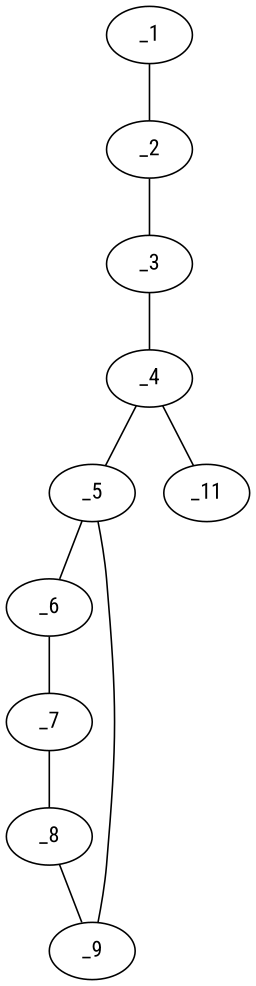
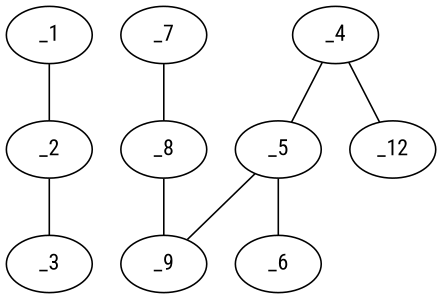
edge "_3" -- "_4": removed
node "_11": label "_11" -> "_12"
edge "_6" -- "_7": removed
